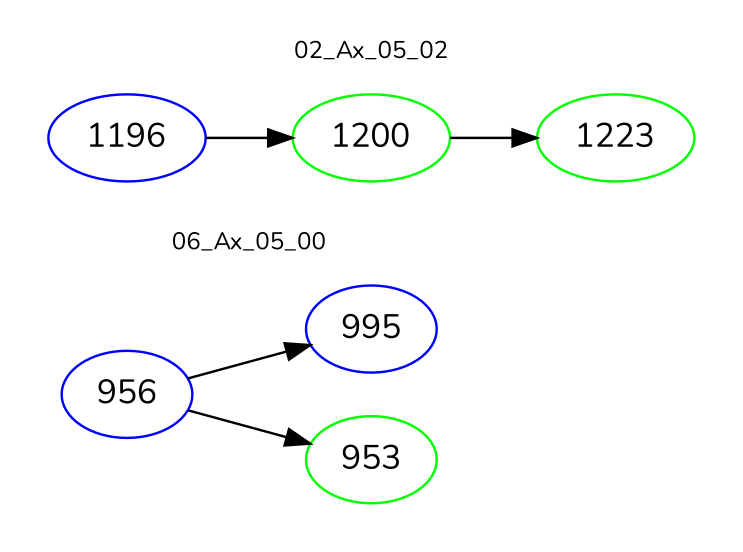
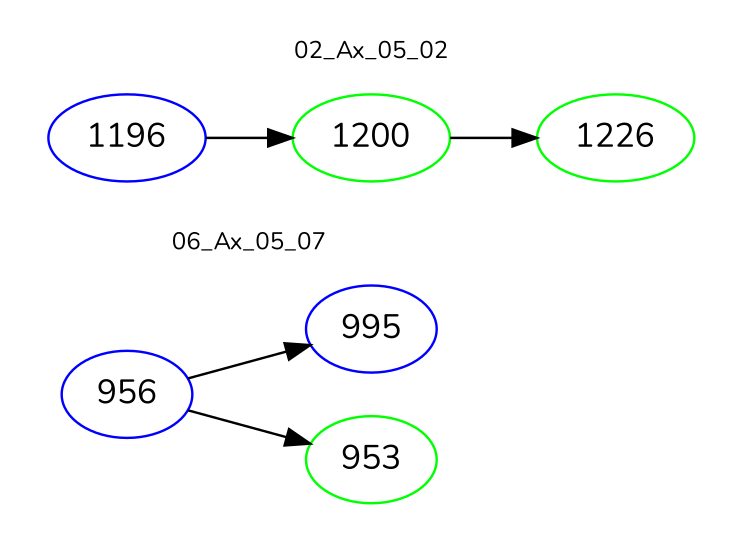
node "1223": label "1223" -> "1226"
cluster "06_Ax_05_00": label "06_Ax_05_00" -> "06_Ax_05_07"
